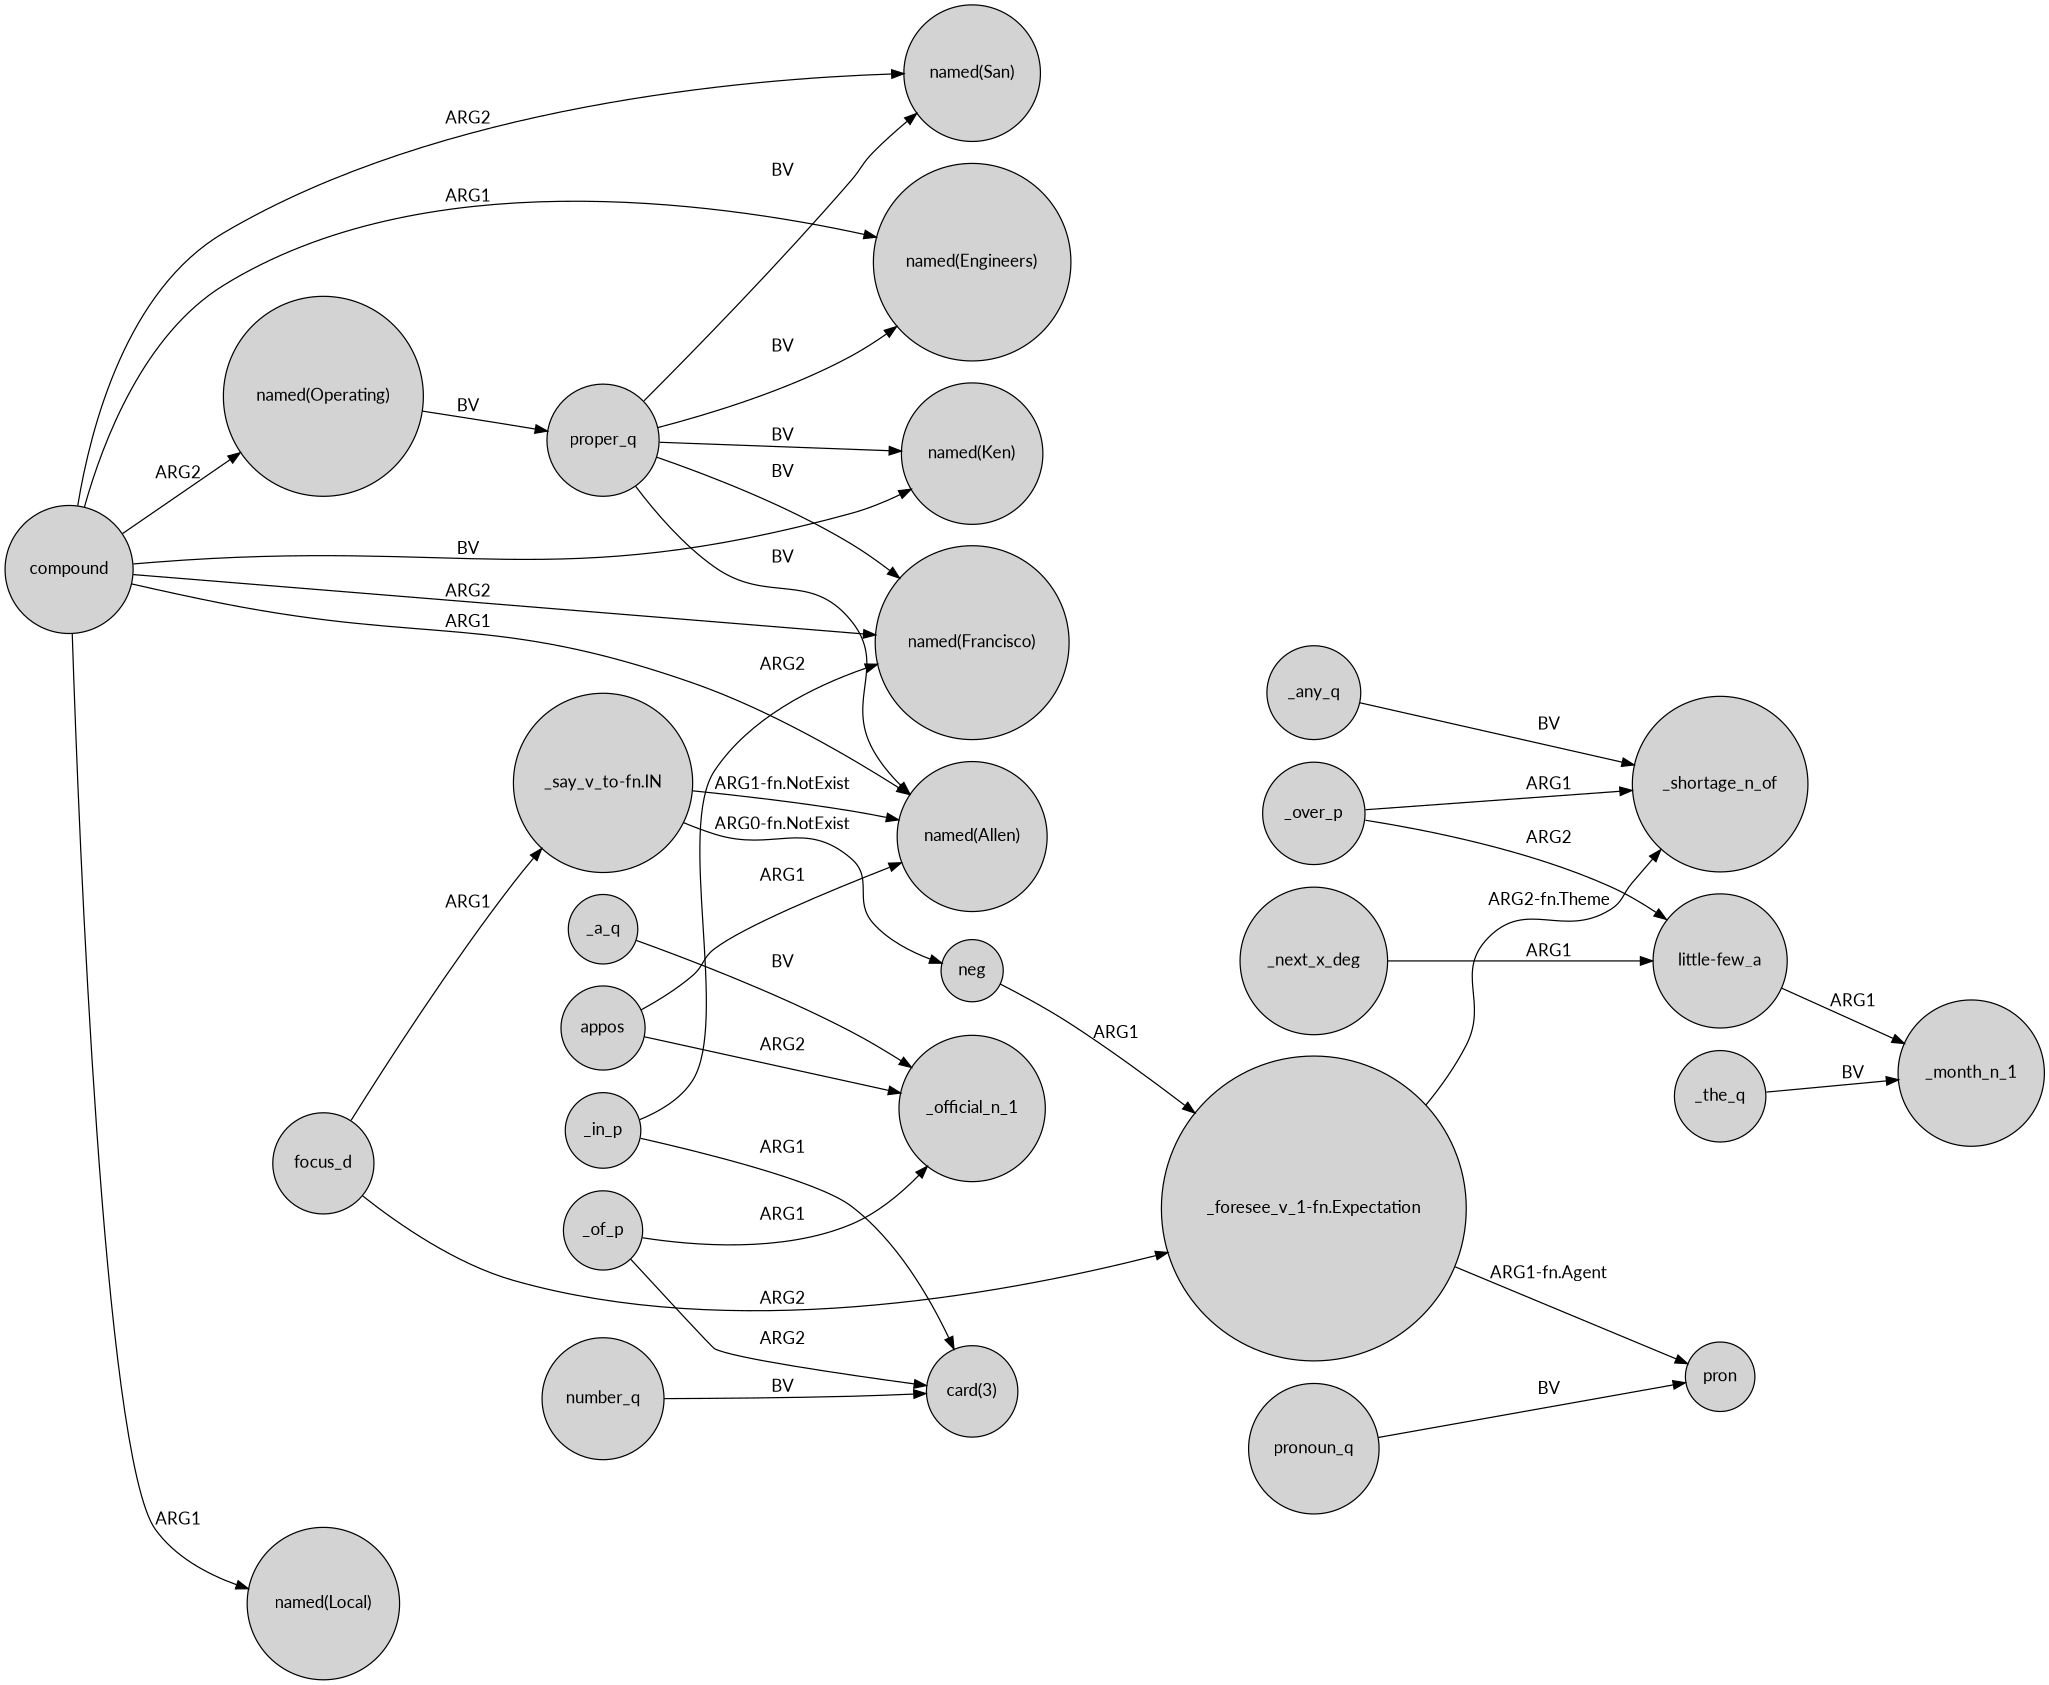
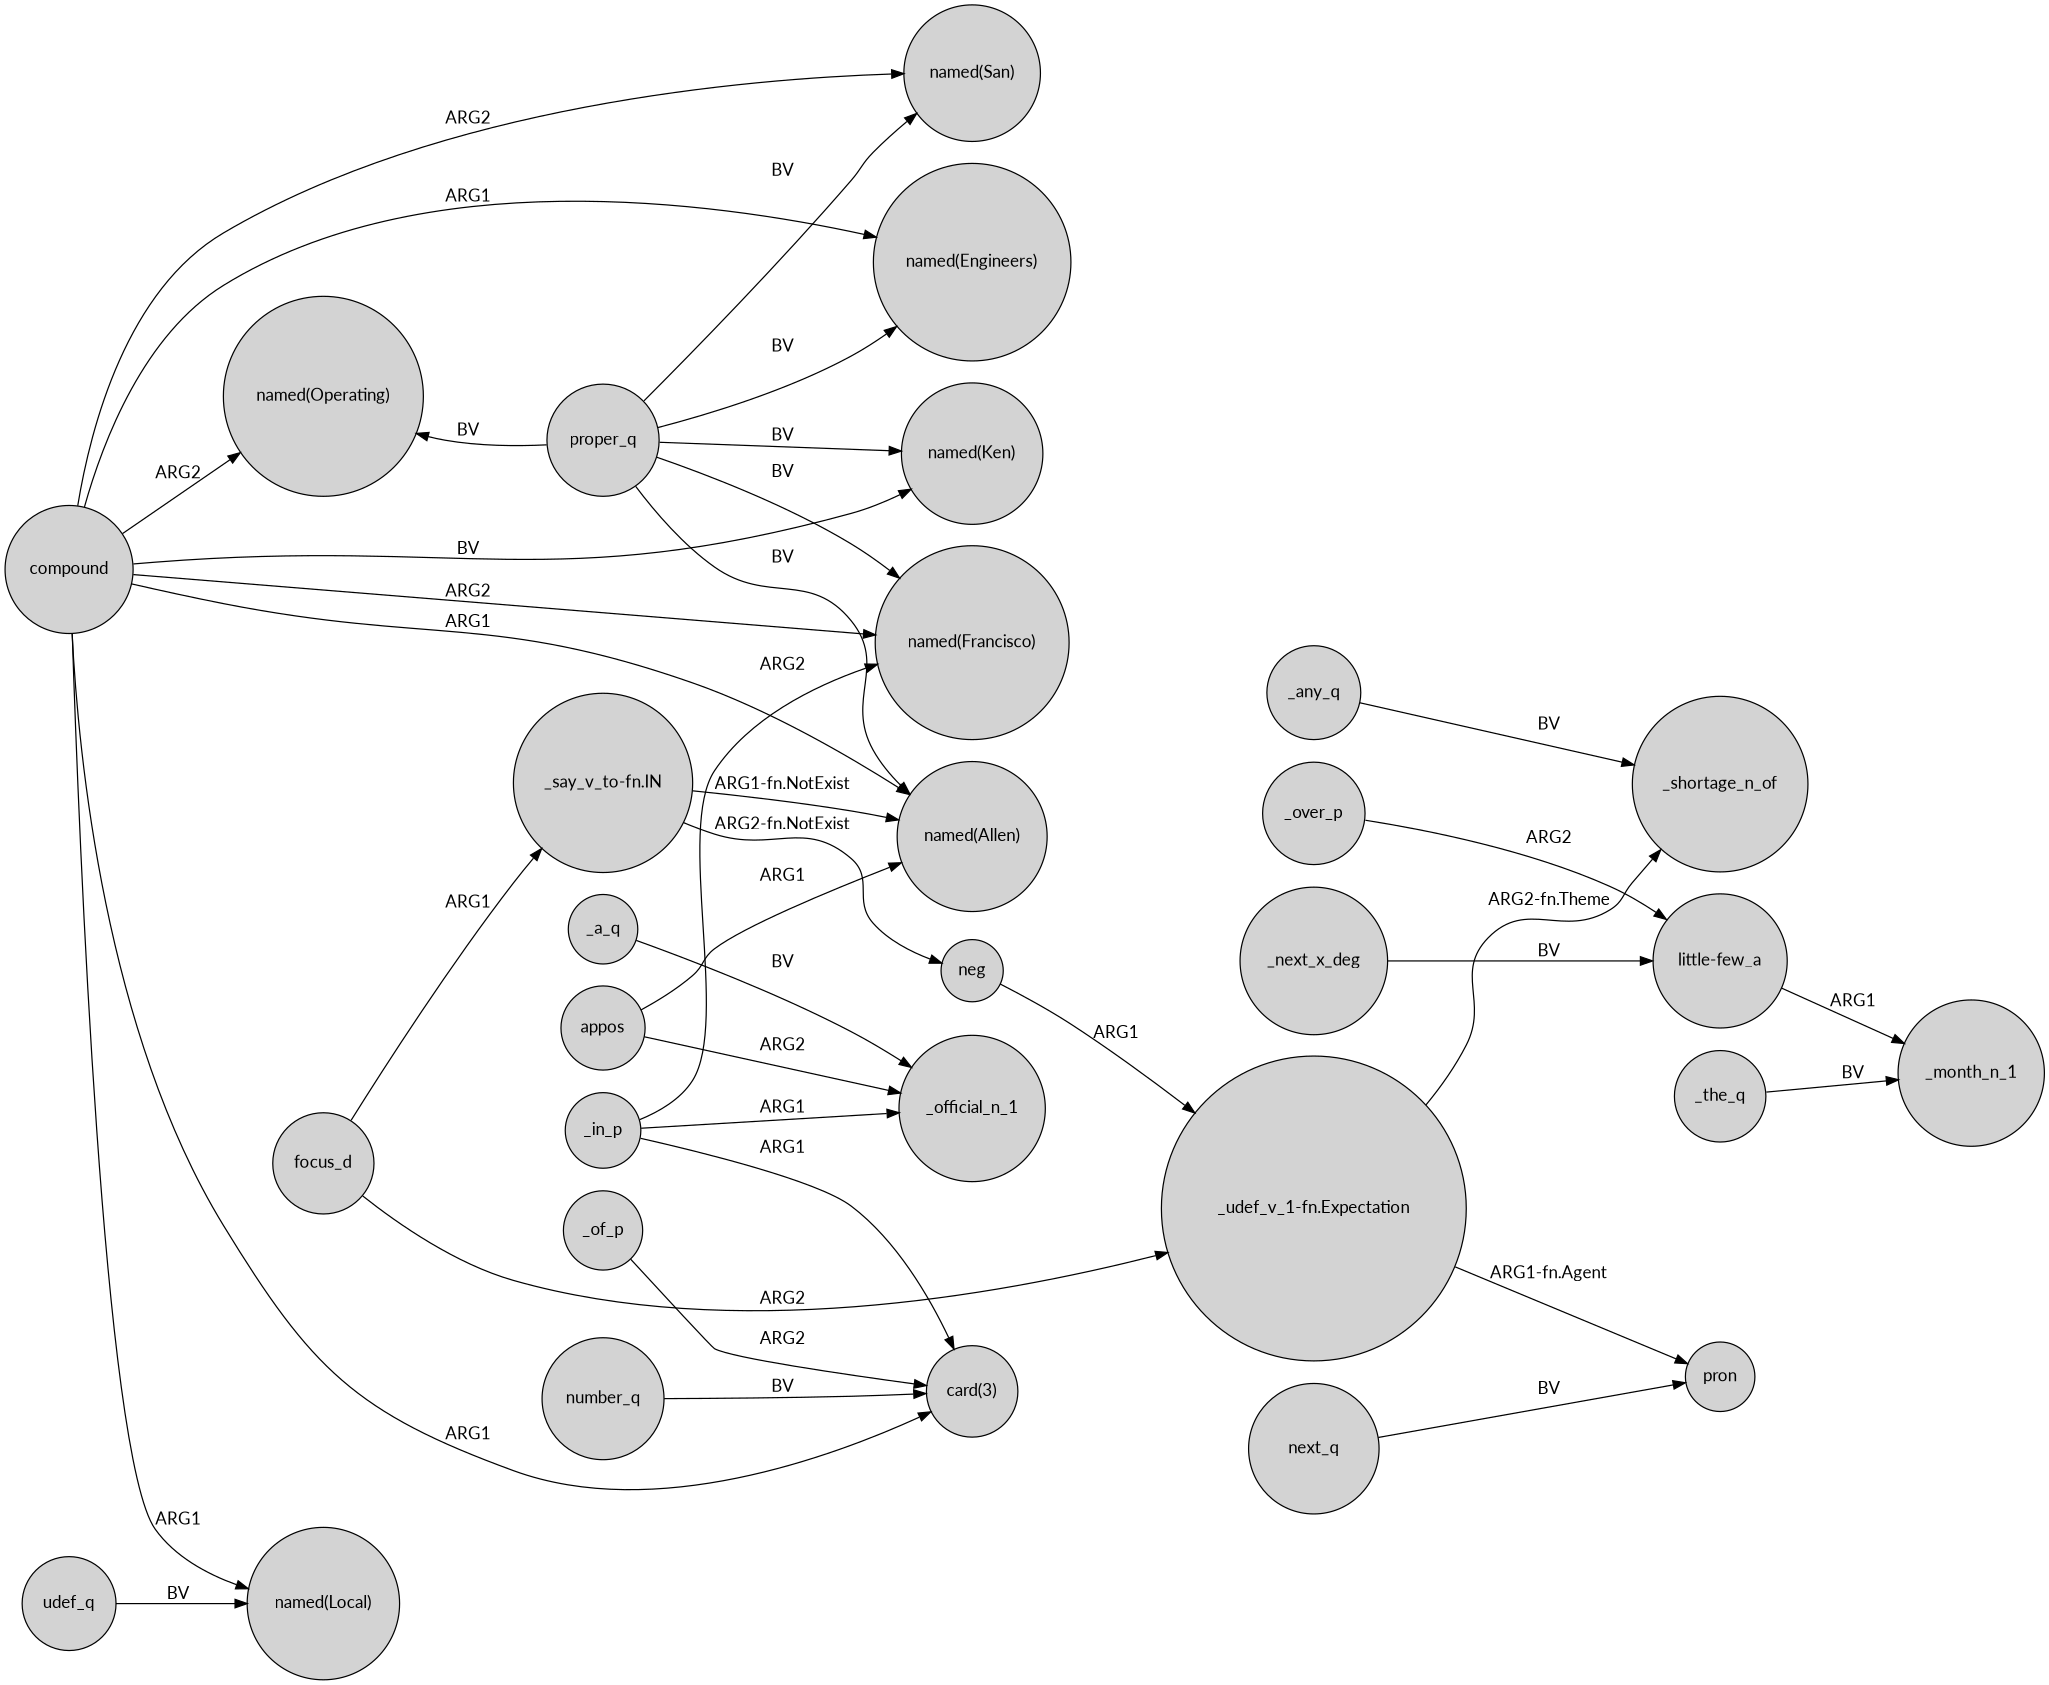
edge "named(Operating)" -> "proper_q": reversed
edge "_over_p" -> "_shortage_n_of": removed, label "ARG1"
edge "_say_v_to-fn.IN" -> "neg": label "ARG0-fn.NotExist" -> "ARG2-fn.NotExist"
edge "_next_x_deg" -> "little-few_a": label "ARG1" -> "BV"
node "_foresee_v_1-fn.Expectation": label "_foresee_v_1-fn.Expectation" -> "_udef_v_1-fn.Expectation"
edge "_of_p" -> "_official_n_1": now "_in_p" -> "_official_n_1"
edge "compound" -> "card(3)": added, label "ARG1"
node "pronoun_q": label "pronoun_q" -> "next_q"
node "udef_q": added
